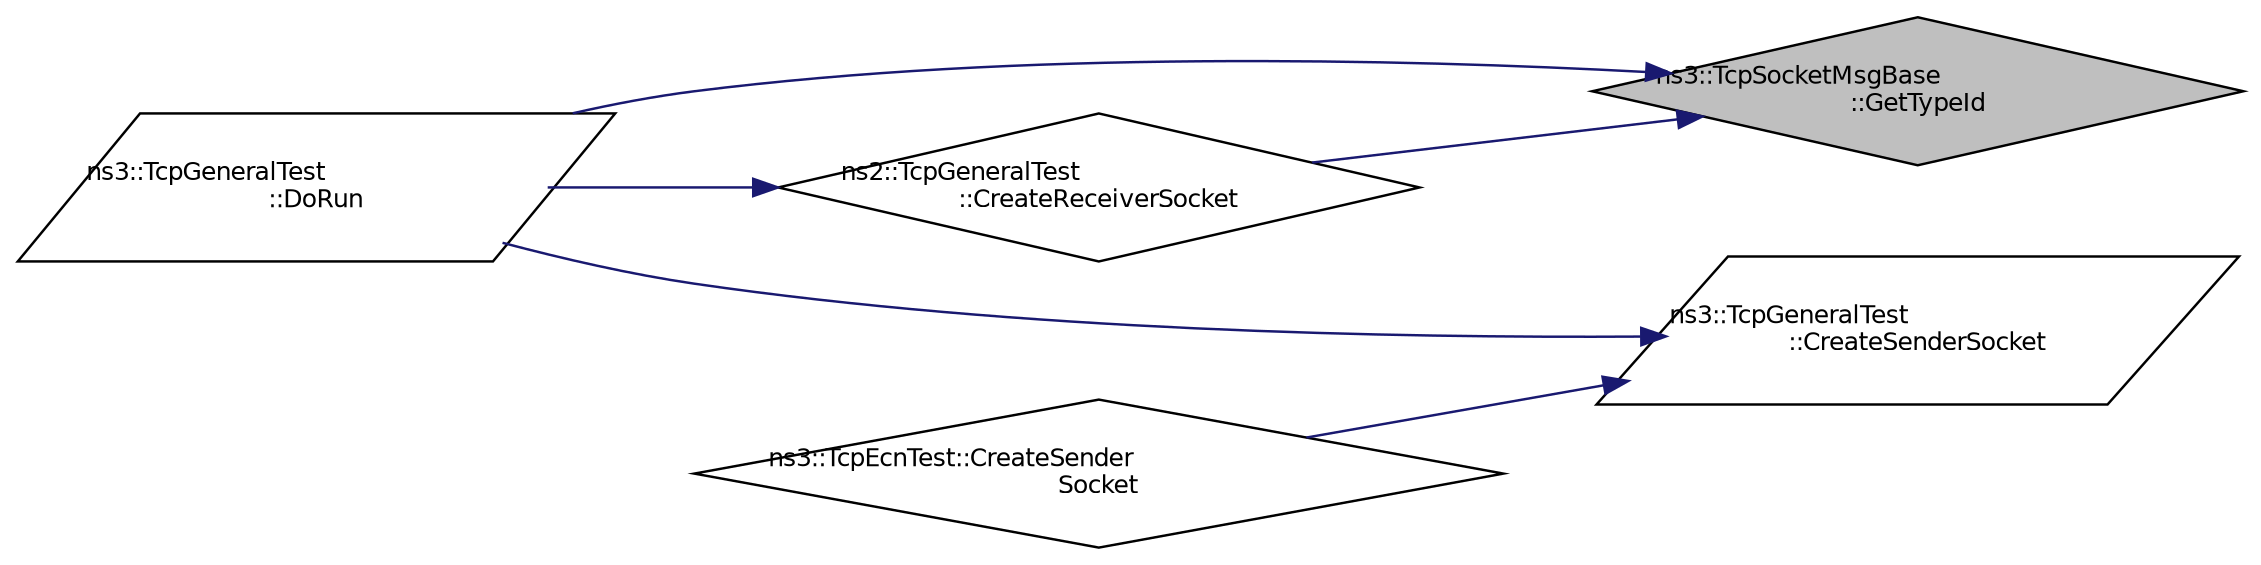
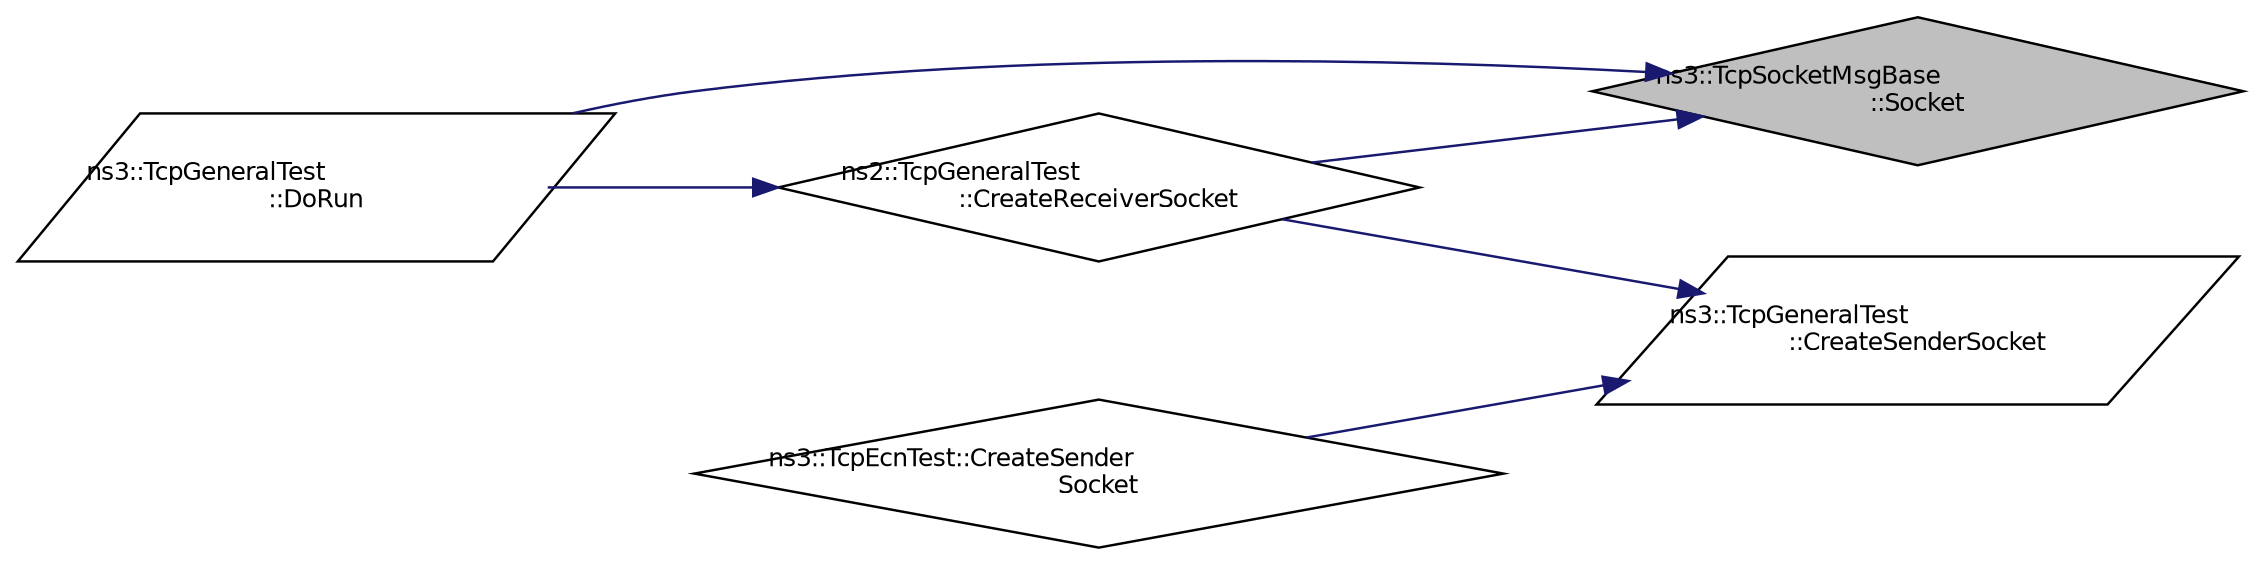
node "ns3::TcpSocketMsgBase ::GetTypeId": label "ns3::TcpSocketMsgBase ::GetTypeId" -> "ns3::TcpSocketMsgBase ::Socket"
edge "ns3::TcpGeneralTest ::DoRun" -> "ns3::TcpGeneralTest ::CreateSenderSocket": now "ns2::TcpGeneralTest ::CreateReceiverSocket" -> "ns3::TcpGeneralTest ::CreateSenderSocket"
